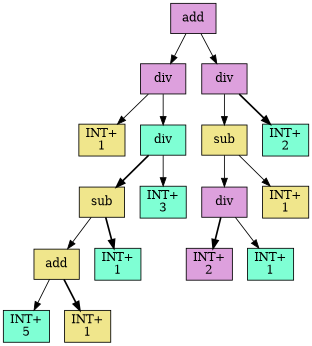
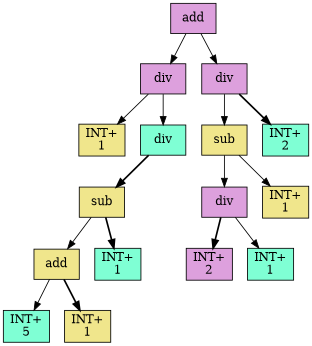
node "INT+ 3": removed
